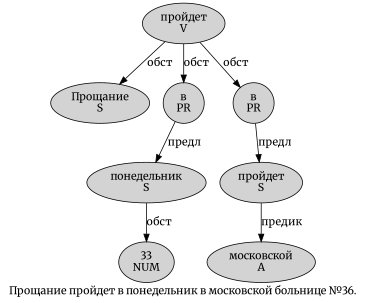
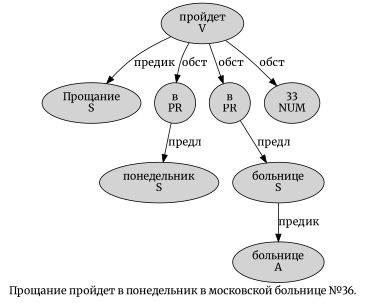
edge "пройдет V" -> "Прощание S": label "обст" -> "предик"
node "пройдет S": label "пройдет S" -> "больнице S"
edge "понедельник S" -> "33 NUM": now "пройдет V" -> "33 NUM"
node "московской A": label "московской A" -> "больнице A"
